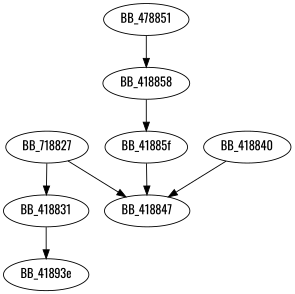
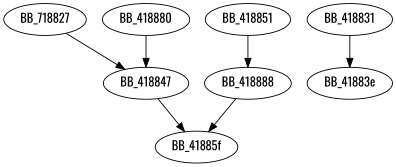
node "BB_478851": label "BB_478851" -> "BB_418851"
node "BB_418858": label "BB_418858" -> "BB_418888"
node "BB_418840": label "BB_418840" -> "BB_418880"
edge "BB_718827" -> "BB_418831": removed
edge "BB_41885f" -> "BB_418847": reversed
node "BB_41893e": label "BB_41893e" -> "BB_41883e"
